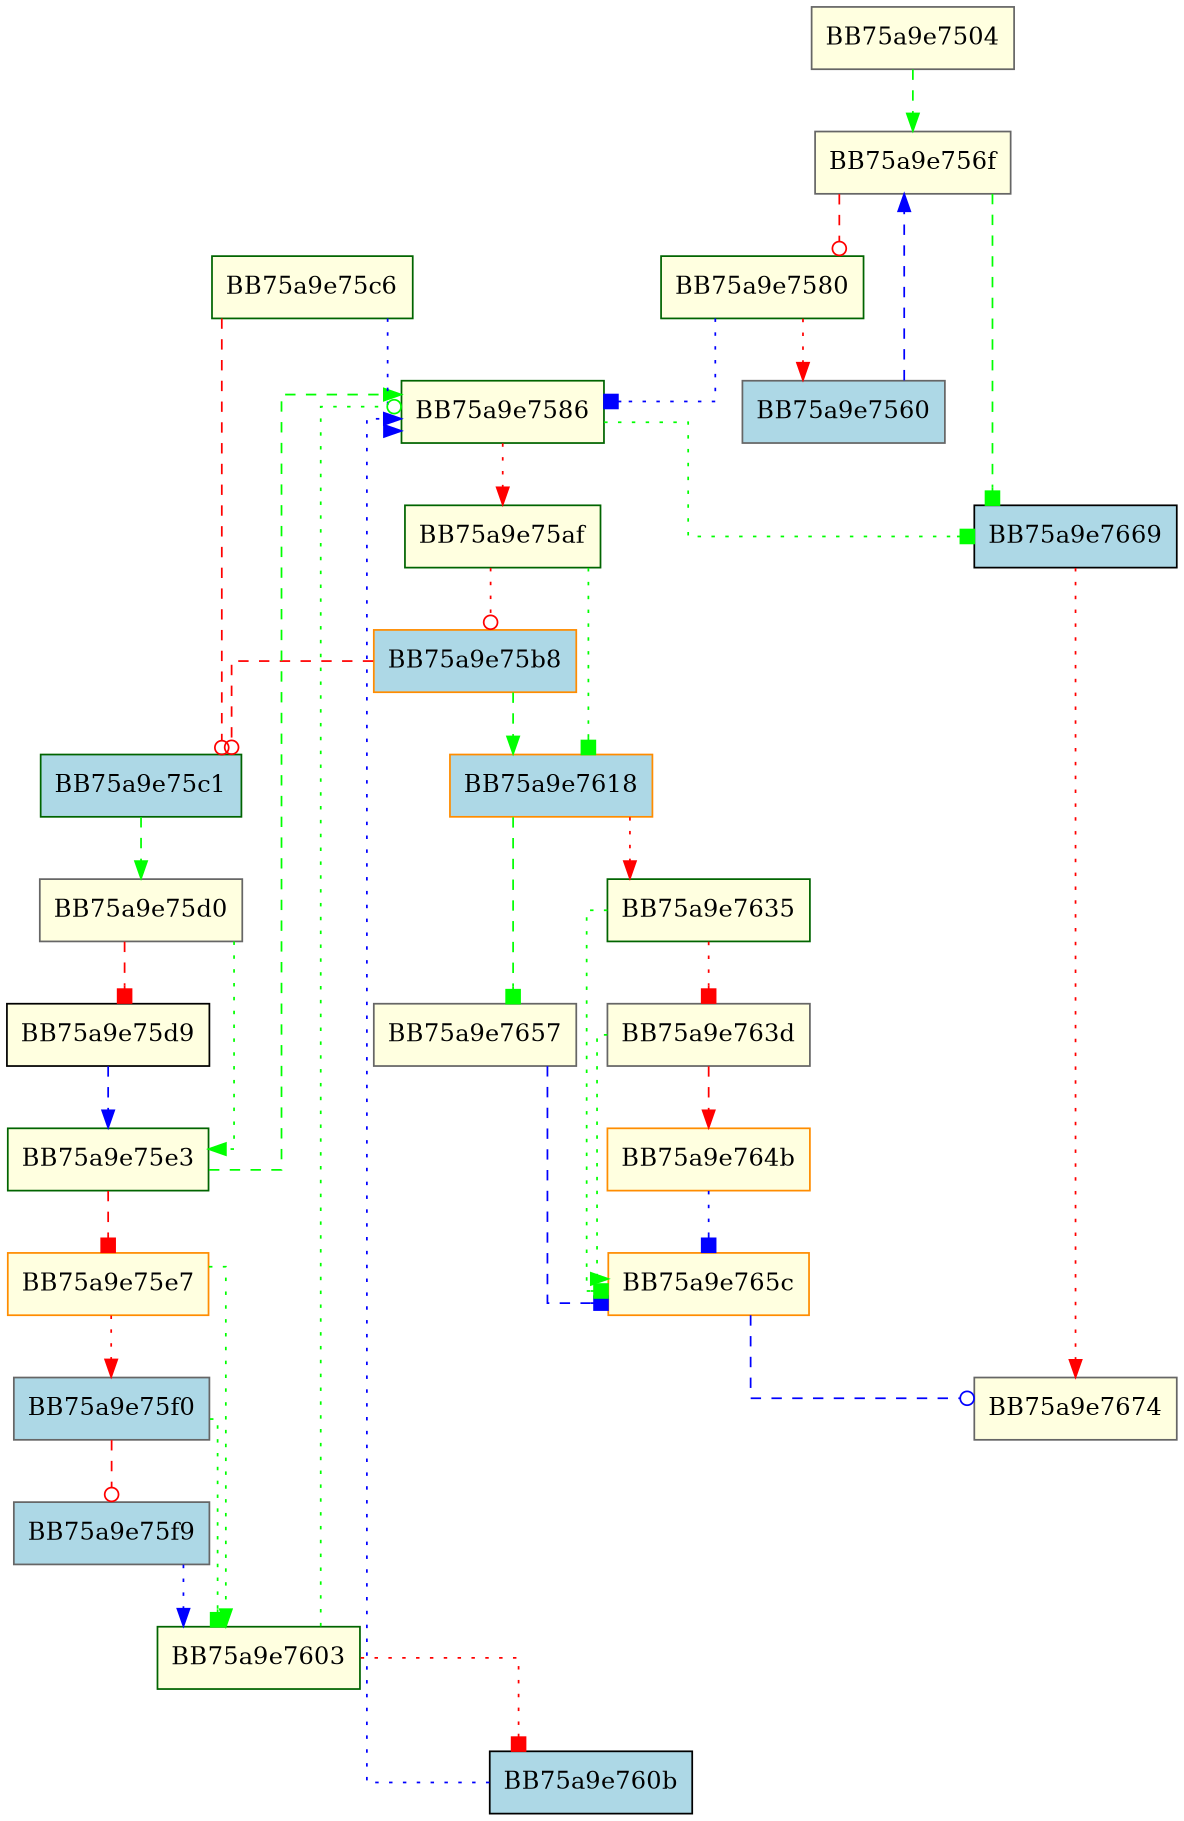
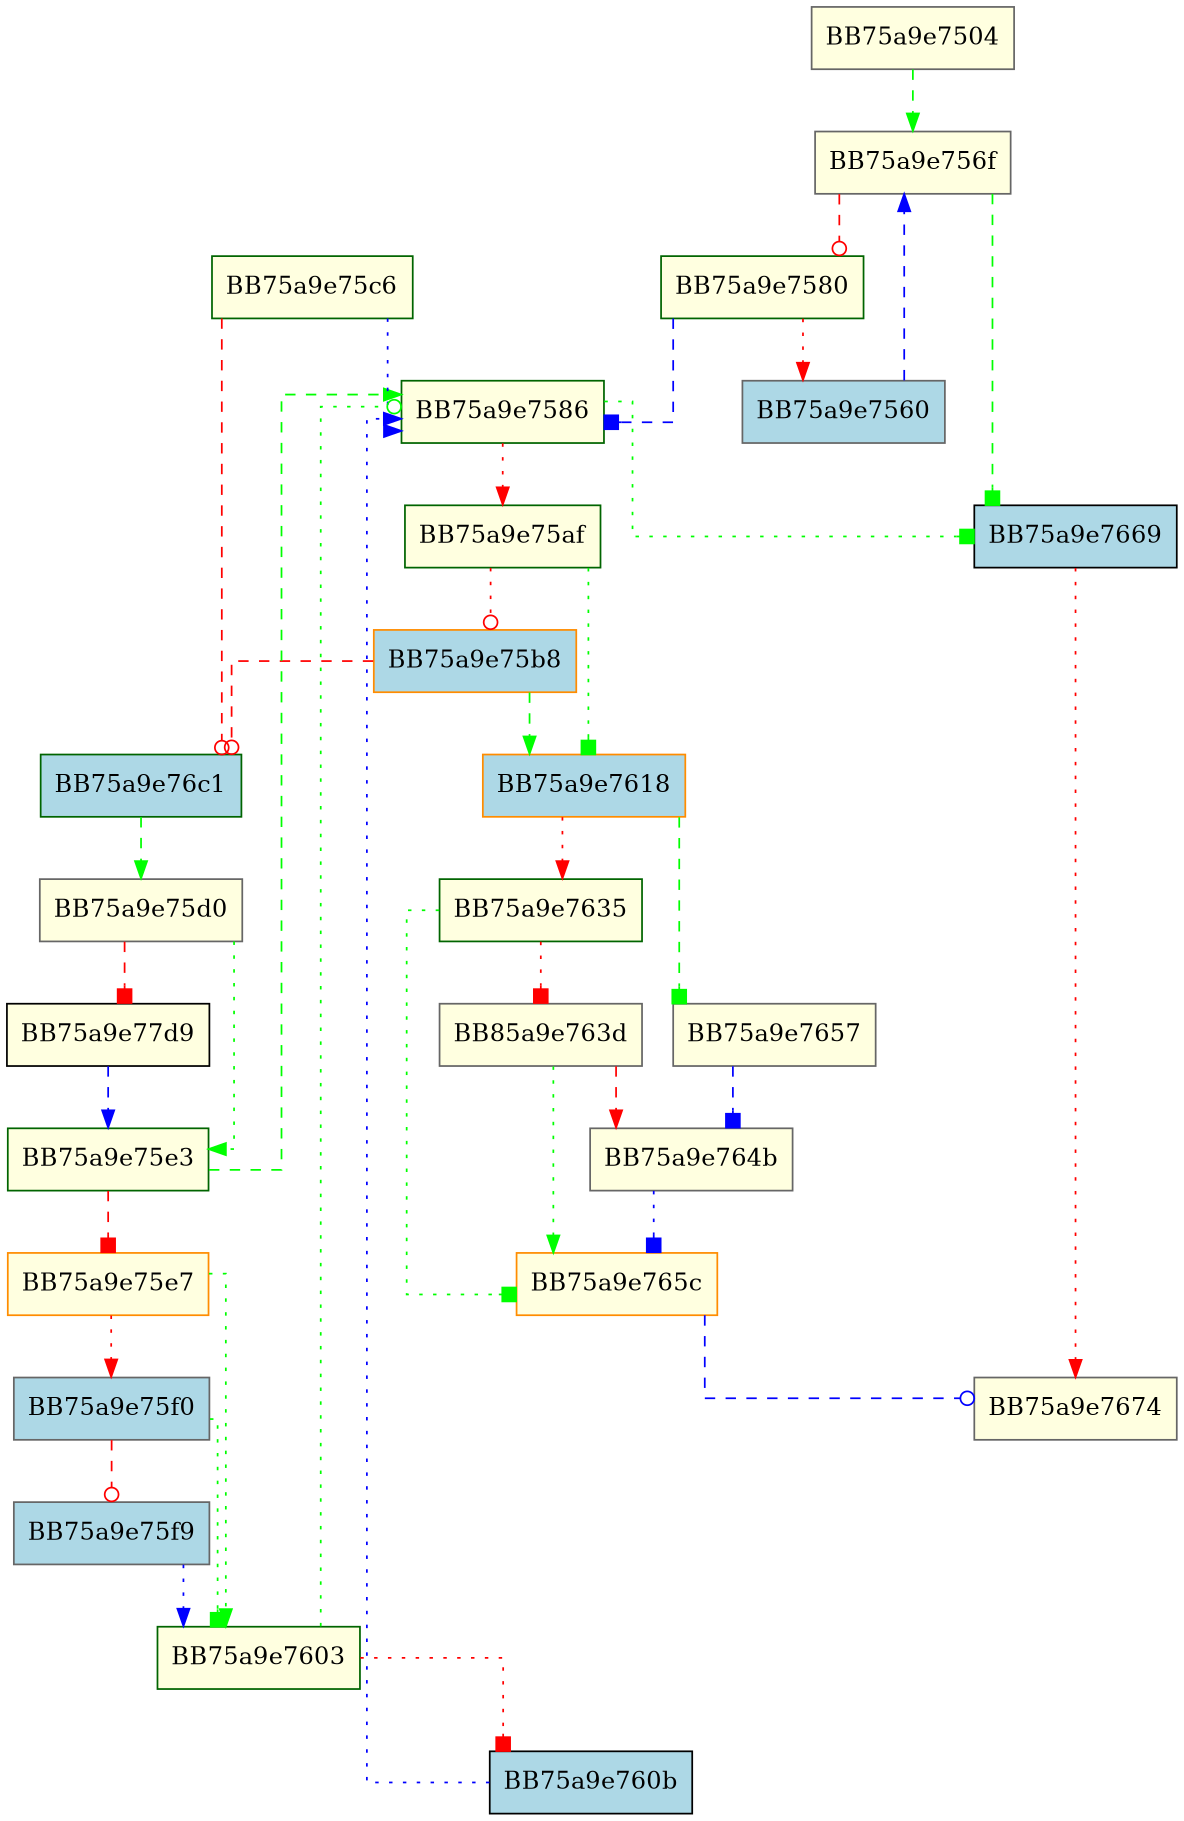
edge "BB75a9e7580" -> "BB75a9e7586": style dotted -> dashed
node "BB75a9e75c1": label "BB75a9e75c1" -> "BB75a9e76c1"
node "BB75a9e75d9": label "BB75a9e75d9" -> "BB75a9e77d9"
node "BB75a9e763d": label "BB75a9e763d" -> "BB85a9e763d"
node "BB75a9e764b": color darkorange -> gray40
edge "BB75a9e7657" -> "BB75a9e765c": now "BB75a9e7657" -> "BB75a9e764b"
